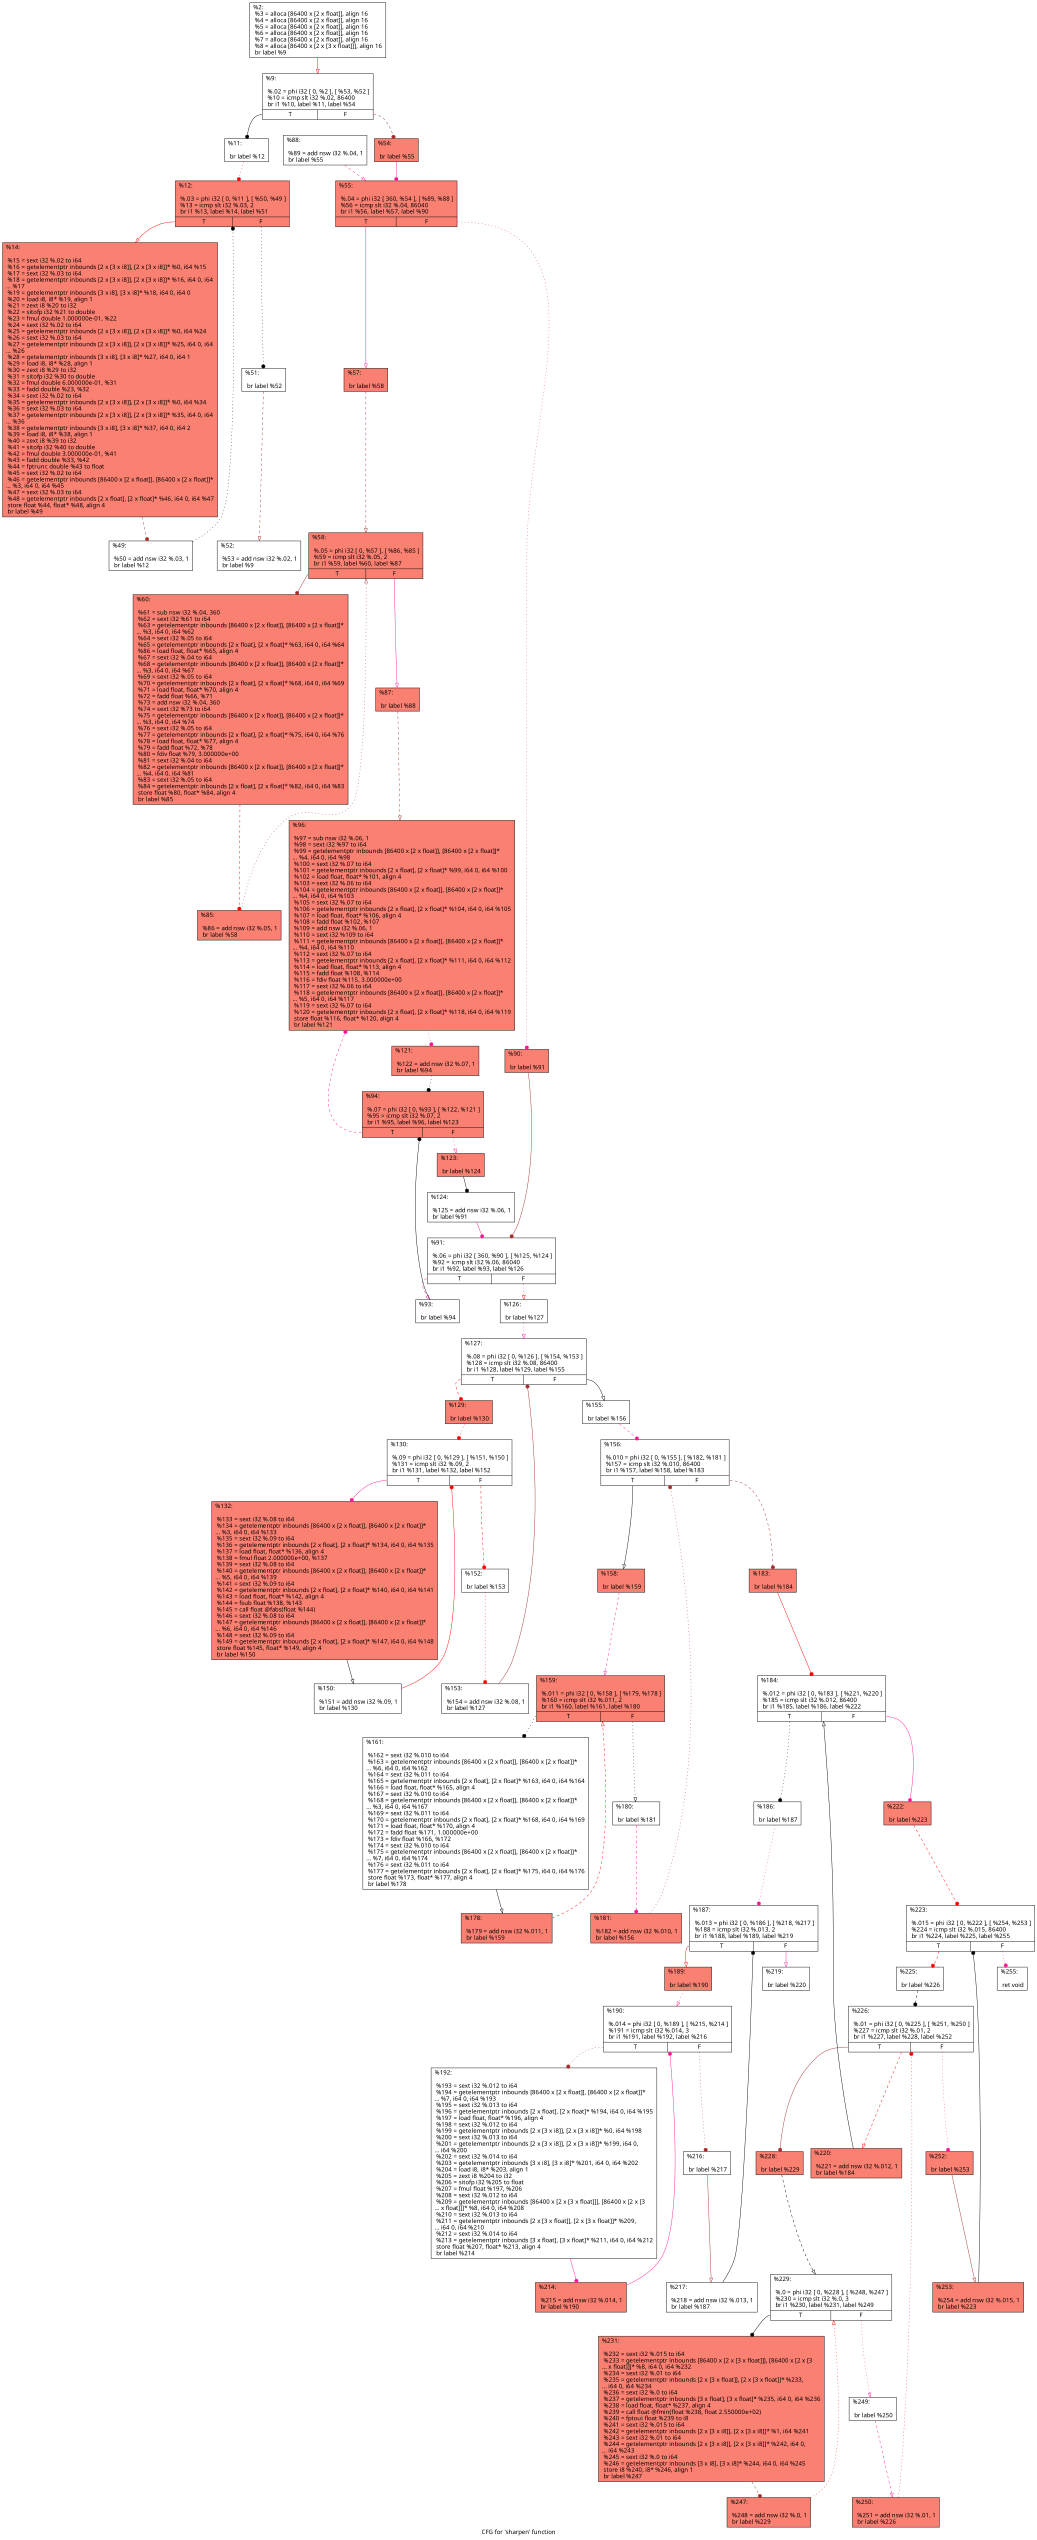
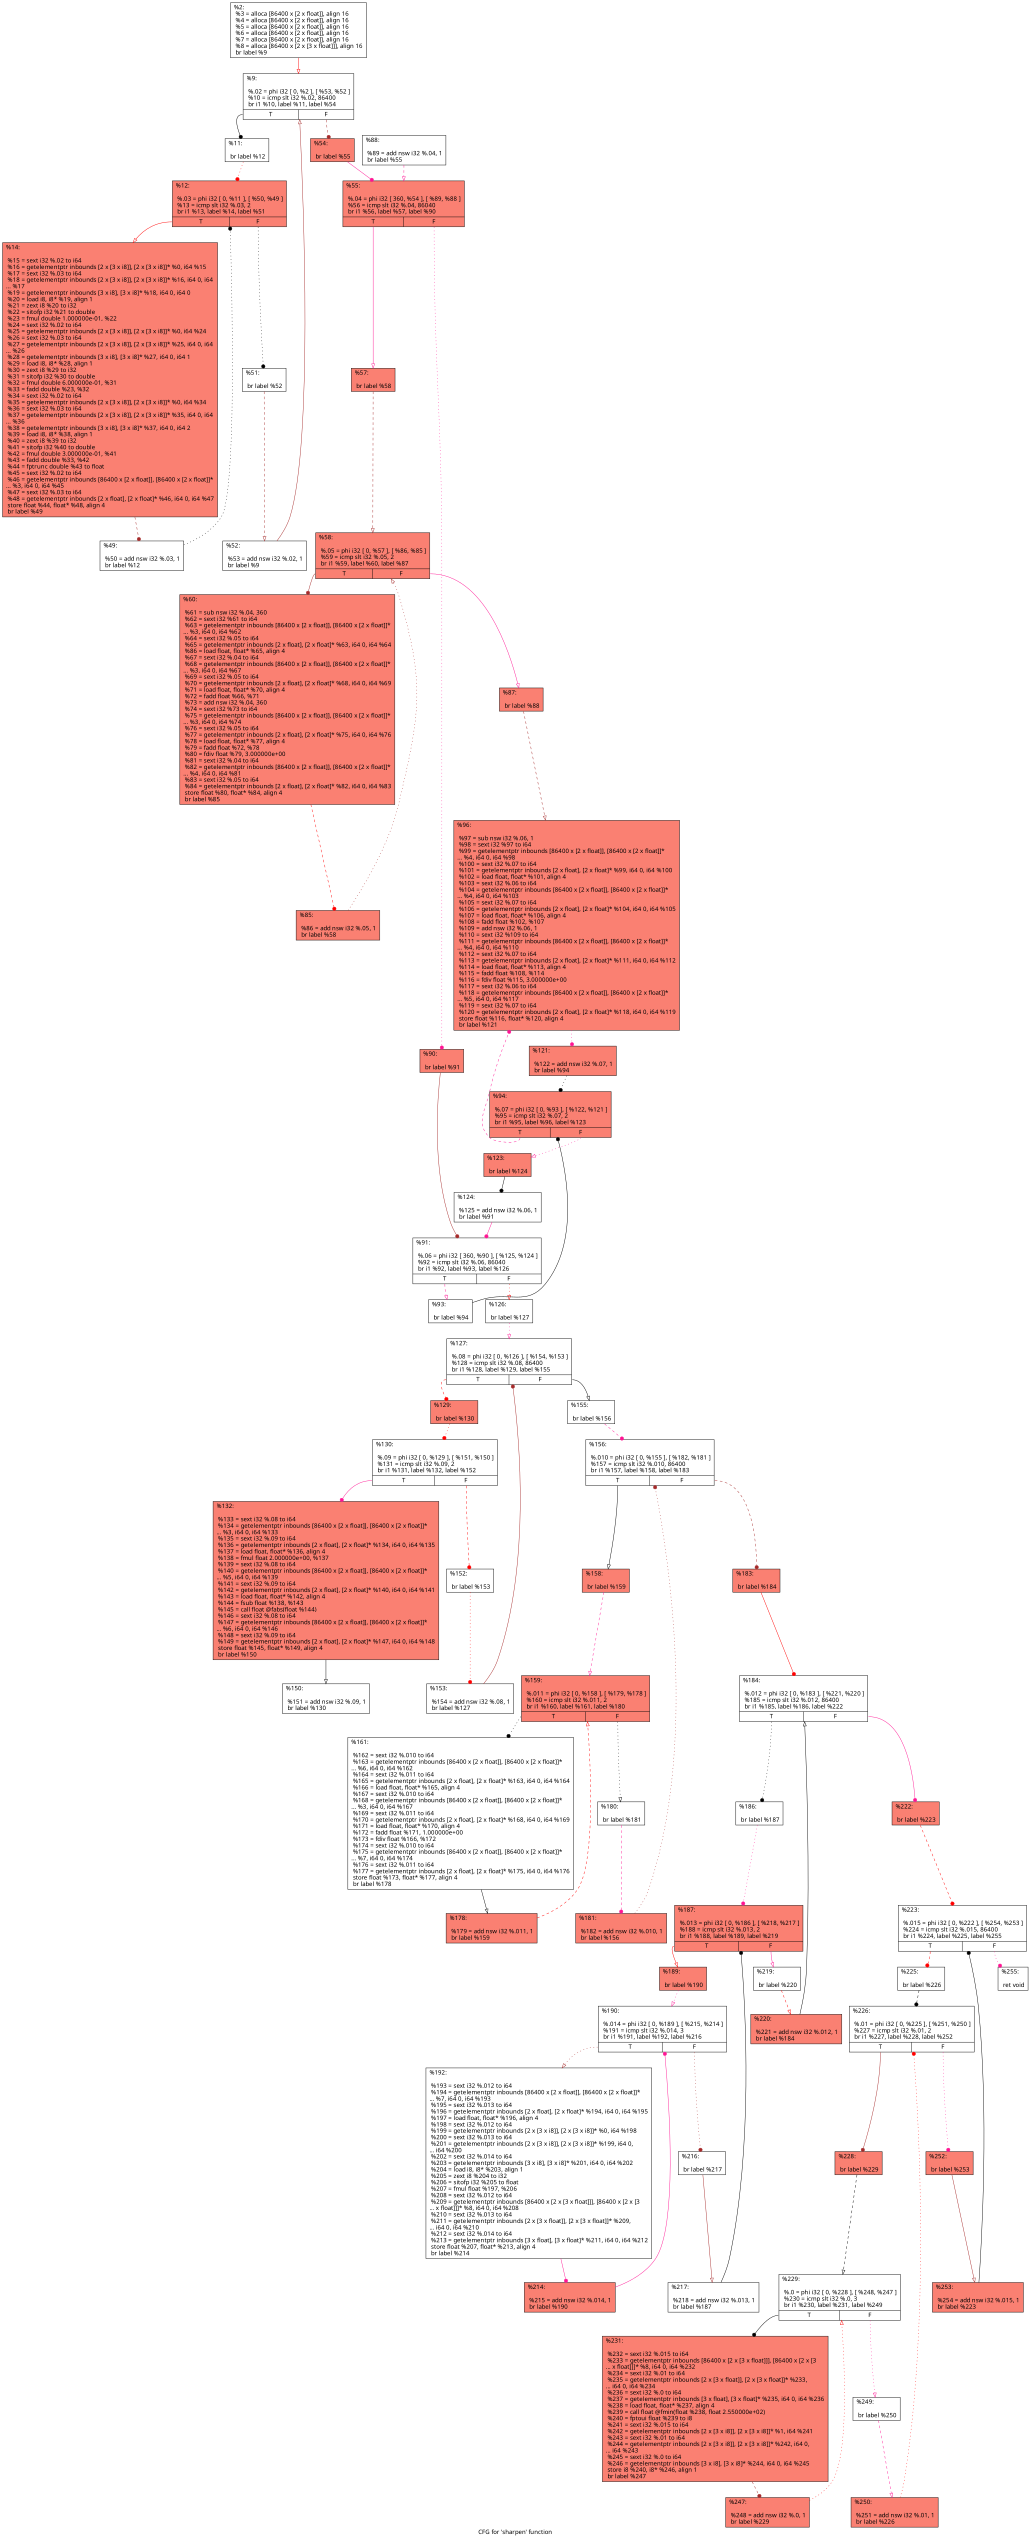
edge "%52:" -> "%9:": added
edge "%150:" -> "%130:": removed
node "%187:": fillcolor white -> salmon
edge "%190:" -> "%192:": arrowhead dot -> onormal
edge "%226:" -> "%220:": now "%219:" -> "%220:"
